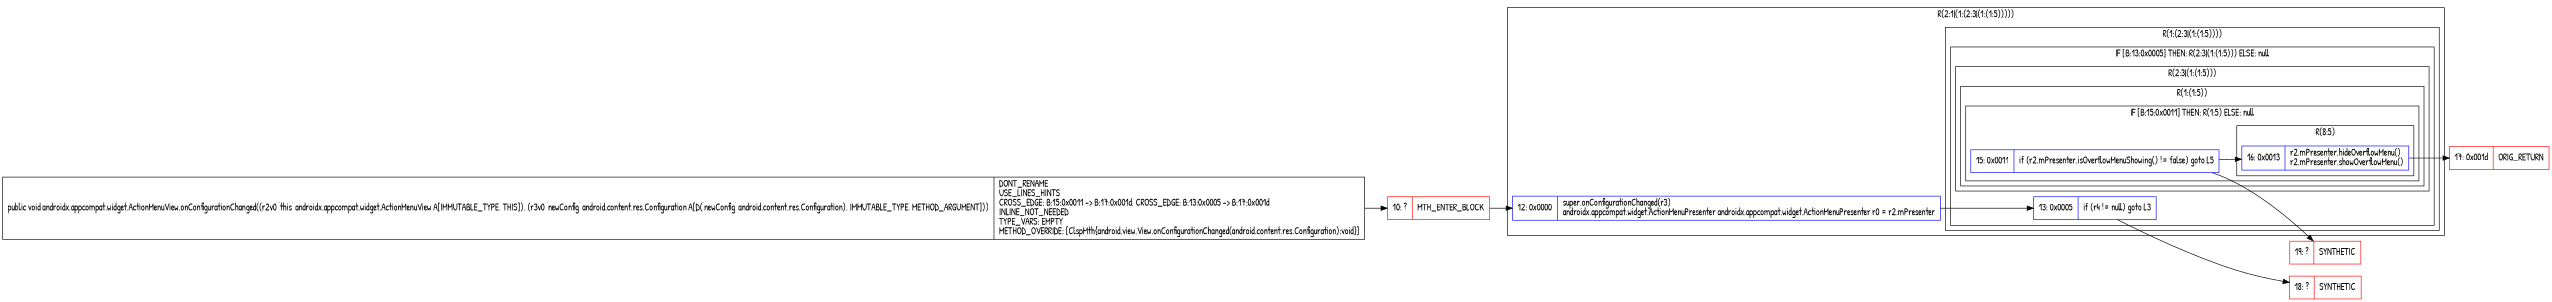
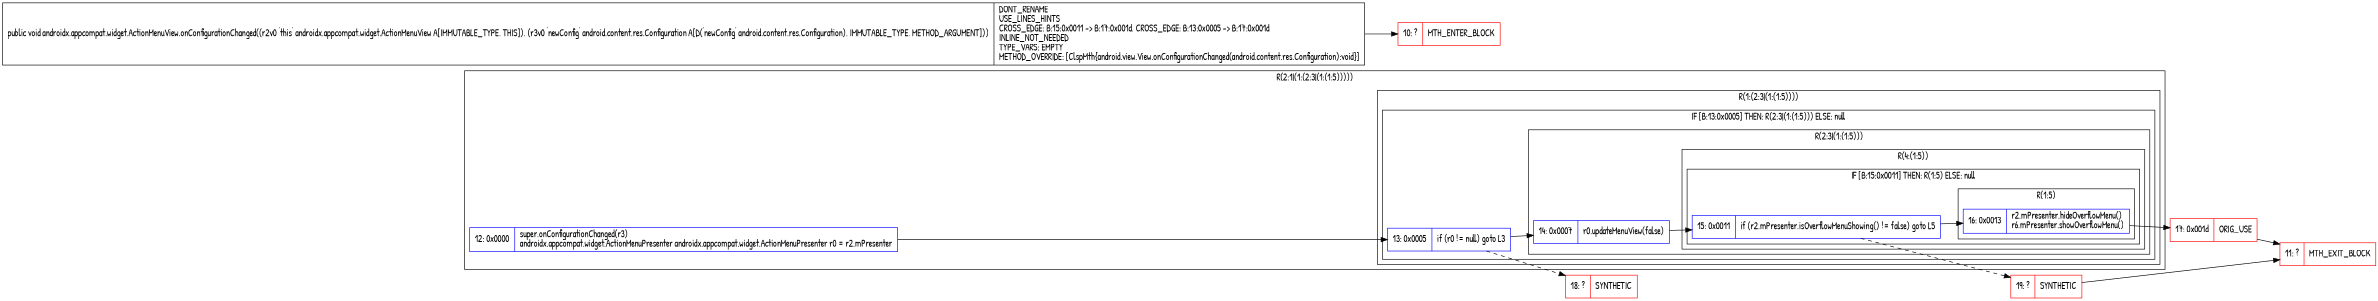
cluster "R(1:(1:5))": label "R(1:(1:5))" -> "R(4:(1:5))"
cluster "R(8:5)": label "R(8:5)" -> "R(1:5)"
node "17: 0x001d": text "ORIG_RETURN" -> "ORIG_USE"
node "16: 0x0013": text "r2.mPresenter.showOverflowMenu()" -> "r6.mPresenter.showOverflowMenu()"
edge "15: 0x0011" -> "19: ?": style solid -> dashed
edge "10: ?" -> "12: 0x0000": removed
node "13: 0x0005": text "if (r4 != null) goto L3" -> "if (r0 != null) goto L3"
node "14: 0x0007": added
node "11: ?": added
edge "13: 0x0005" -> "18: ?": style solid -> dashed
